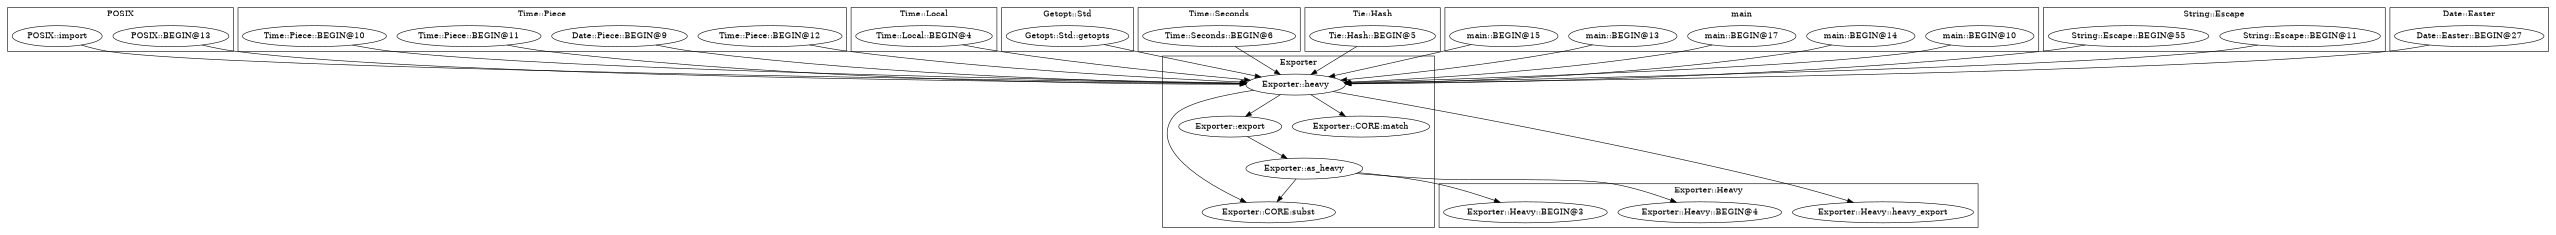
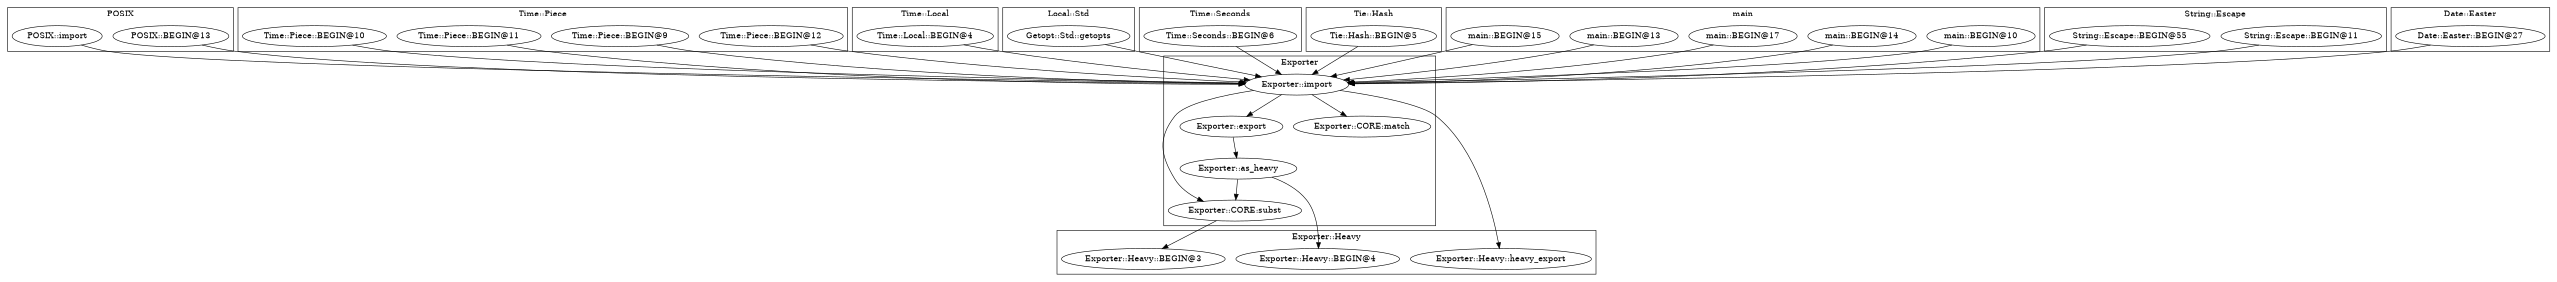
cluster "Getopt::Std": label "Getopt::Std" -> "Local::Std"
node "Date::Piece::BEGIN@9": label "Date::Piece::BEGIN@9" -> "Time::Piece::BEGIN@9"
node "Exporter::heavy": label "Exporter::heavy" -> "Exporter::import"
edge "Exporter::as_heavy" -> "Exporter::Heavy::BEGIN@3": now "Exporter::CORE:subst" -> "Exporter::Heavy::BEGIN@3"
